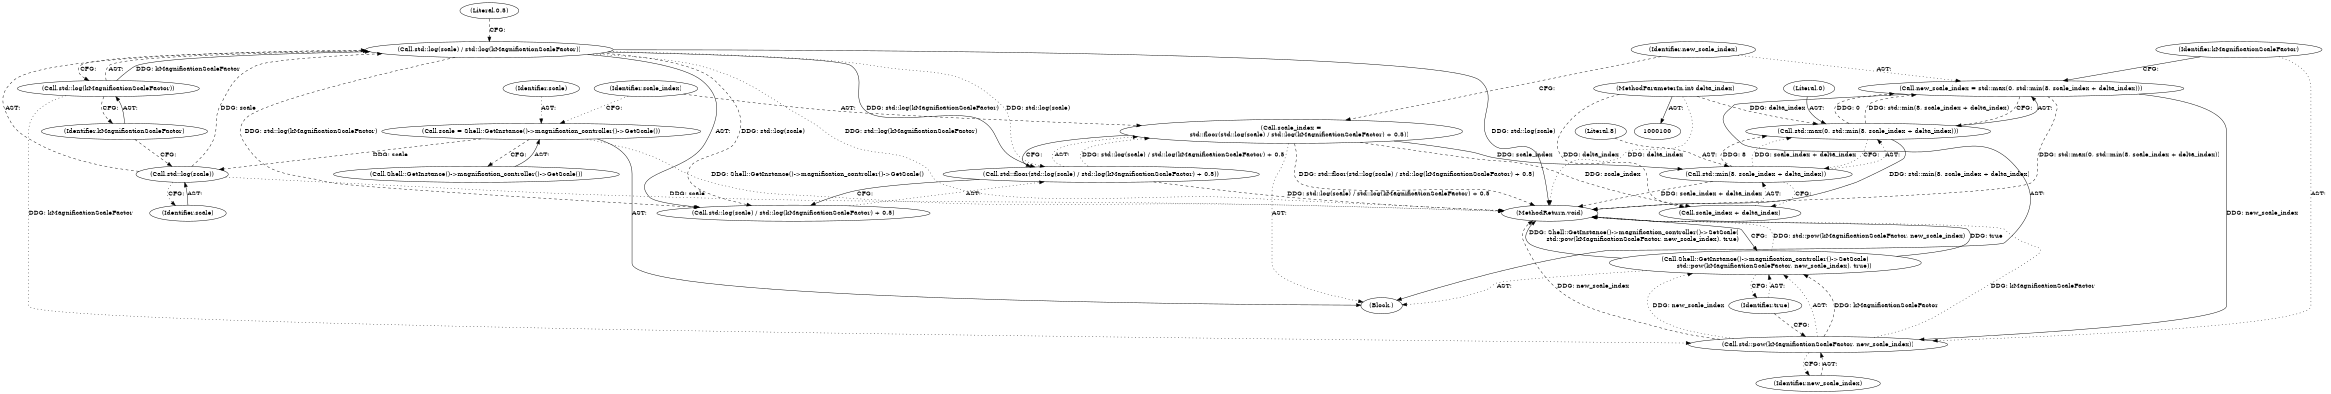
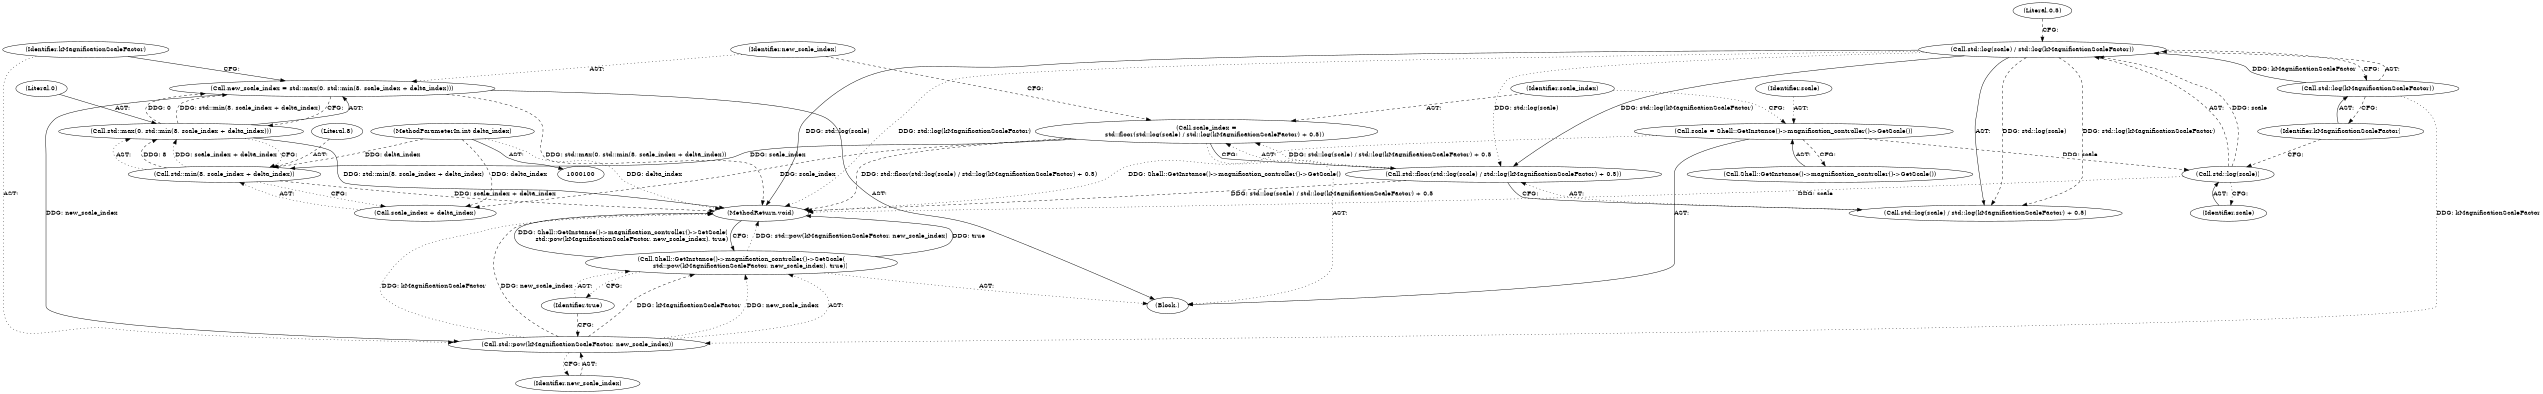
edge "(MethodParameterIn,int delta_index)" -> "(Call,std::max(0, std::min(8, scale_index + delta_index)))": now "(MethodParameterIn,int delta_index)" -> "(Call,std::min(8, scale_index + delta_index))"
